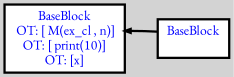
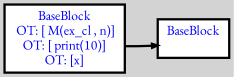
edge "BaseBlock" -> "BaseBlock OT: [ M(ex_cl , n)] OT: [ print(10)] OT: [x]": reversed
